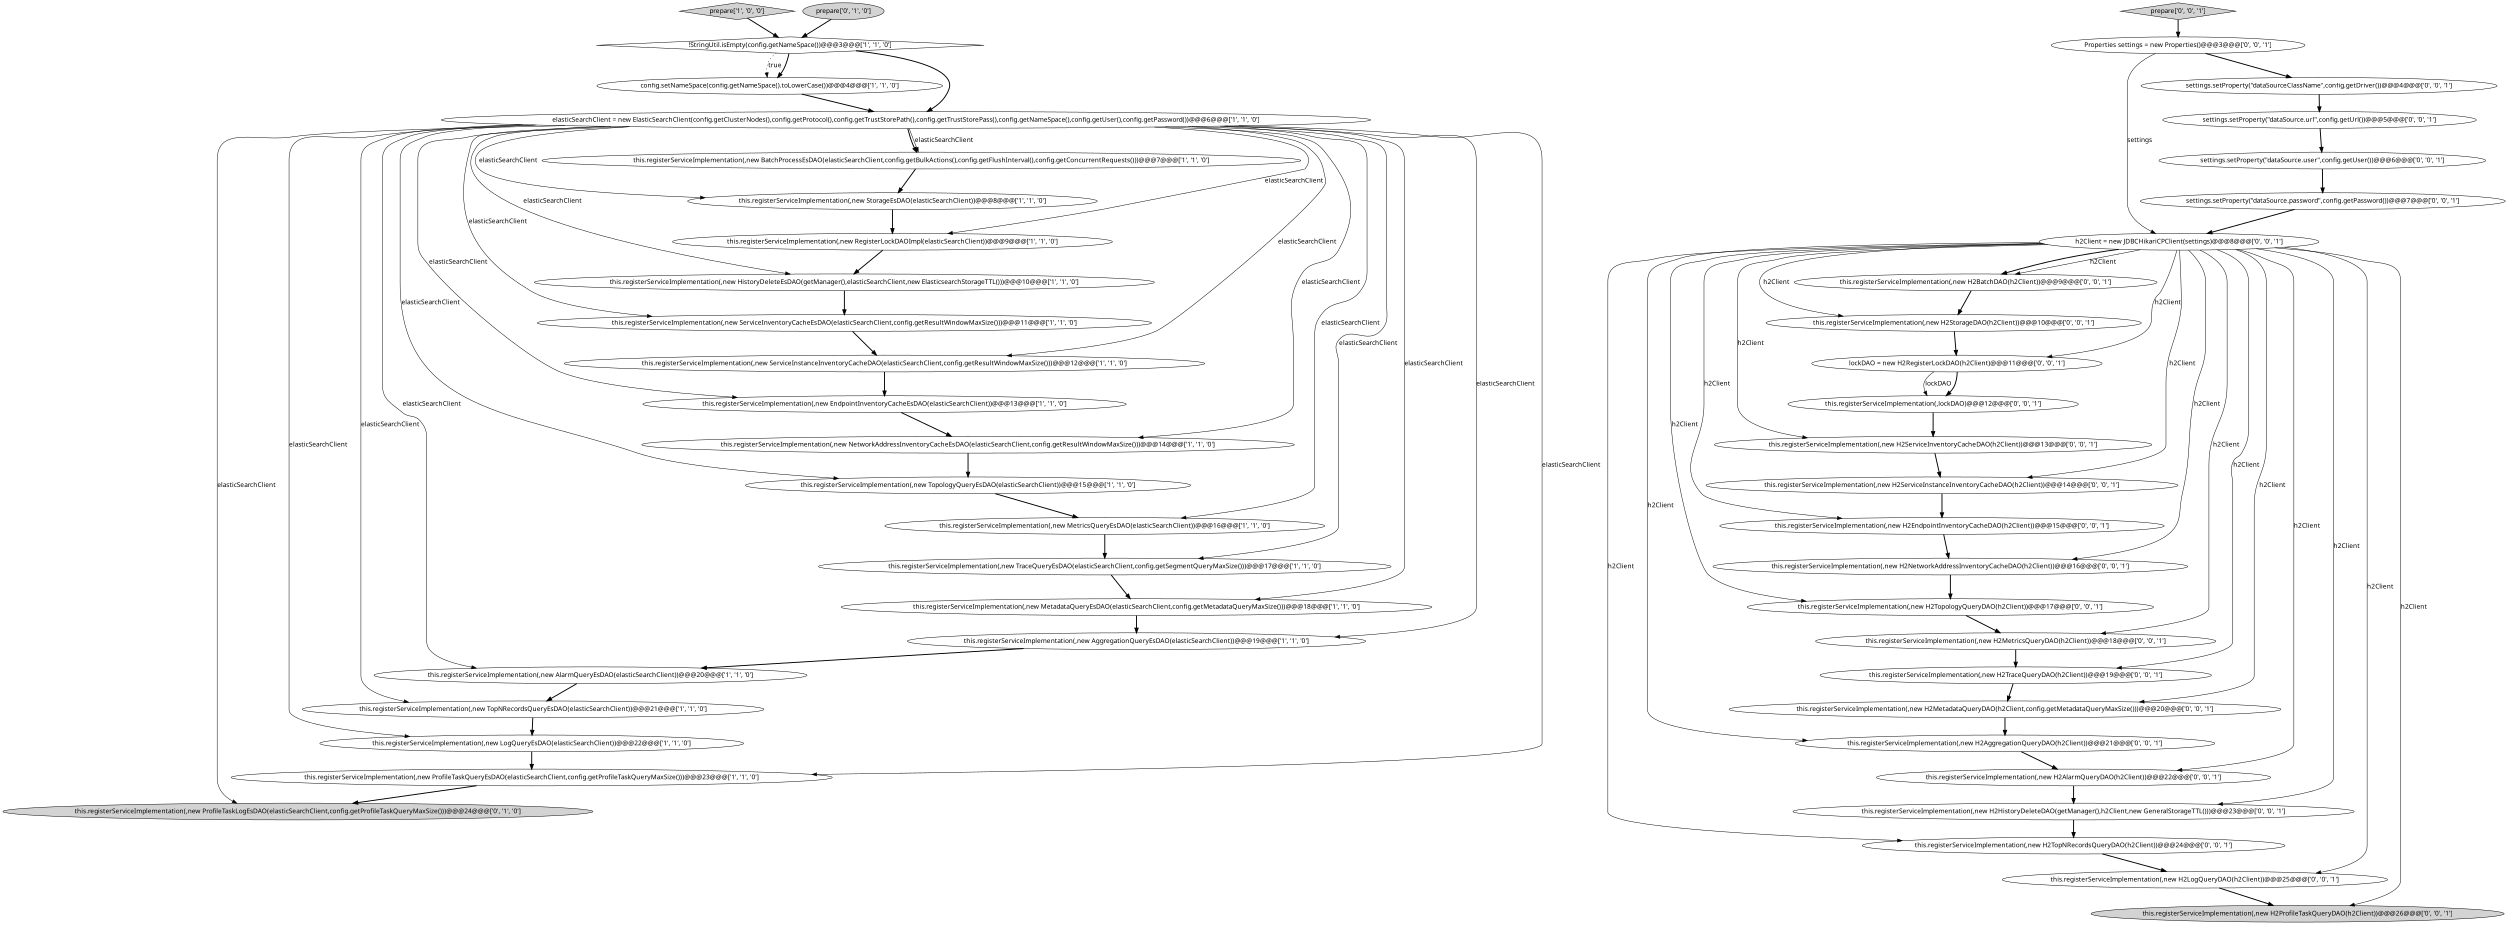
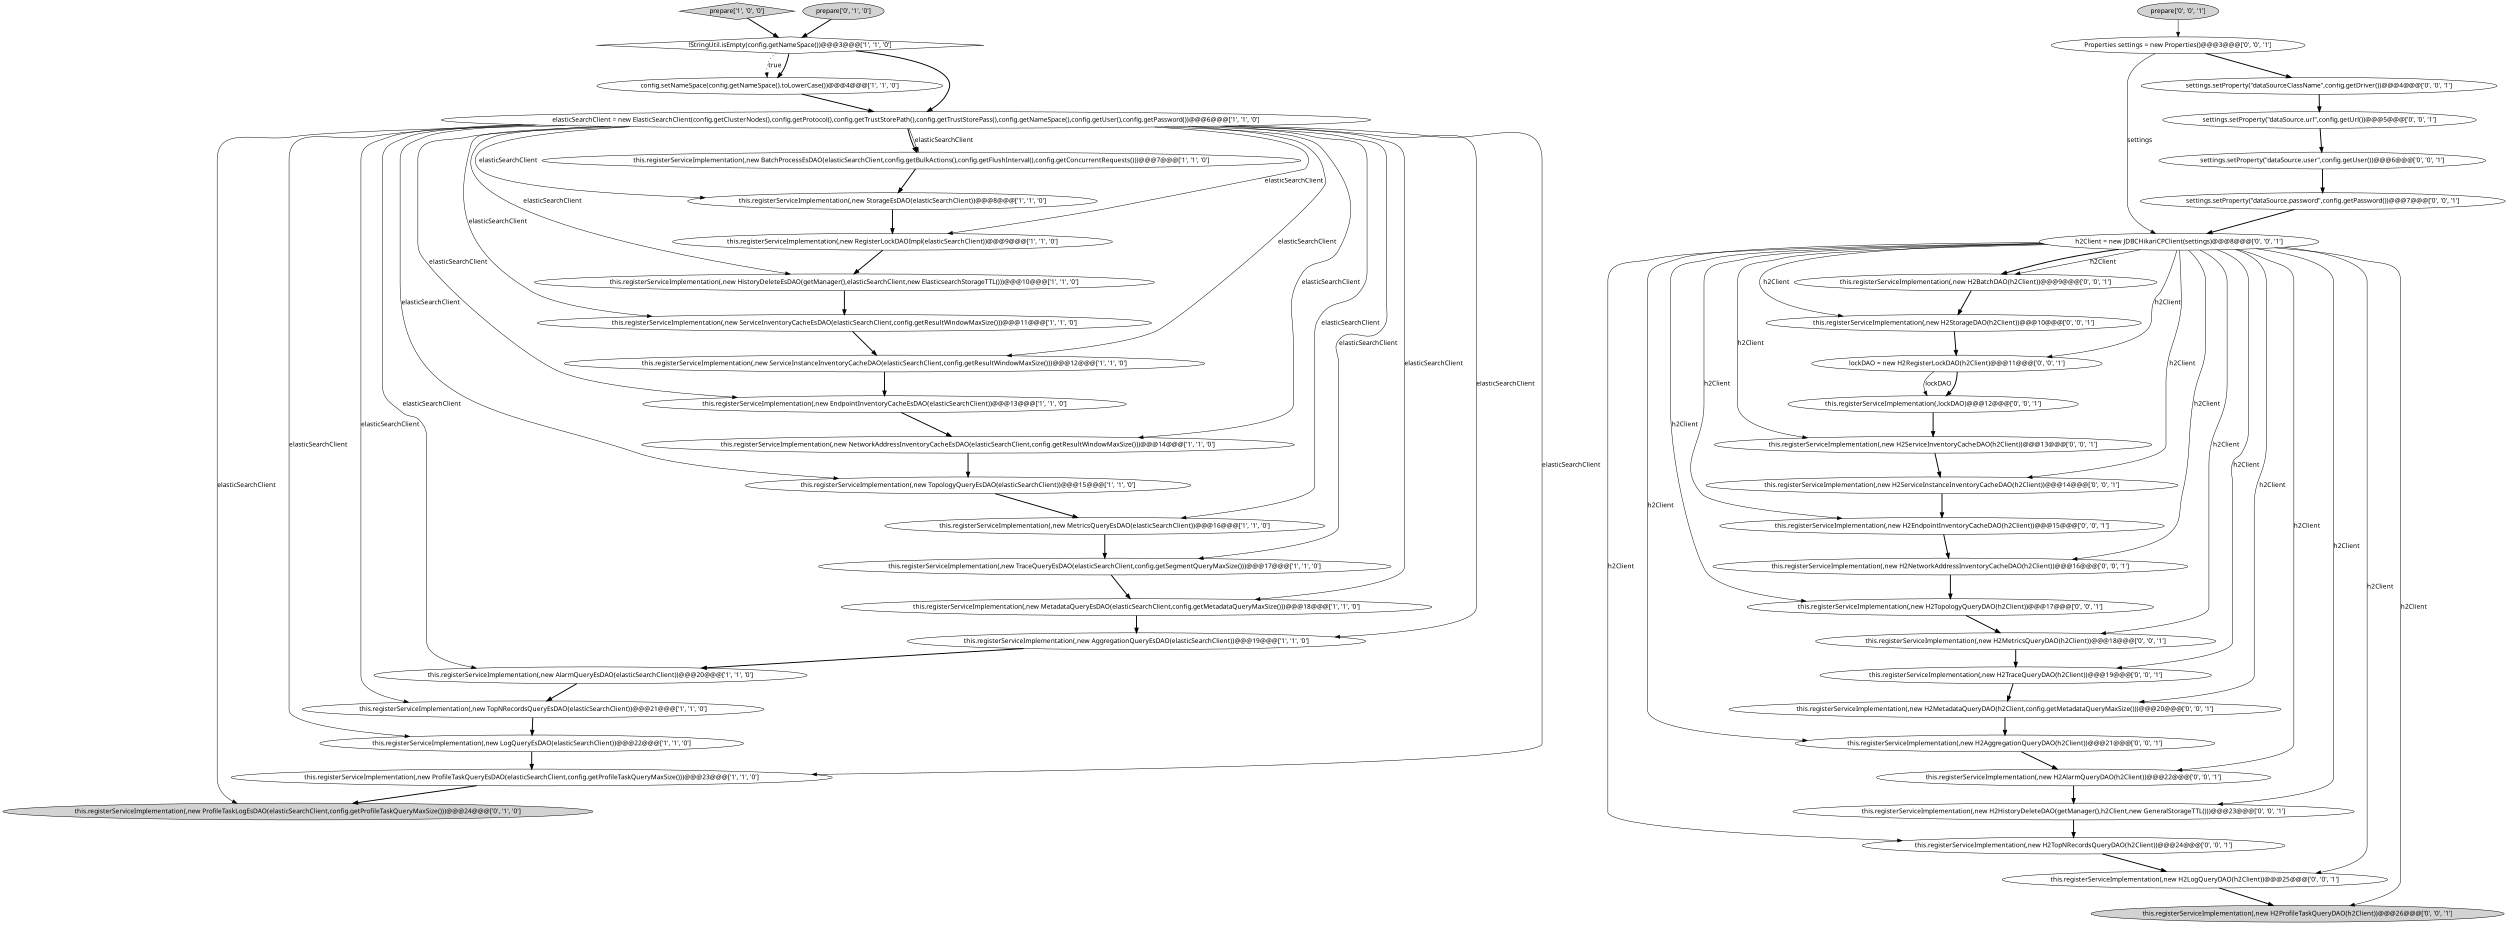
node "prepare['0', '0', '1']": shape diamond -> ellipse
edge "prepare['0', '0', '1']" -> "Properties settings = new Properties()@@@3@@@['0', '0', '1']": style bold -> solid
